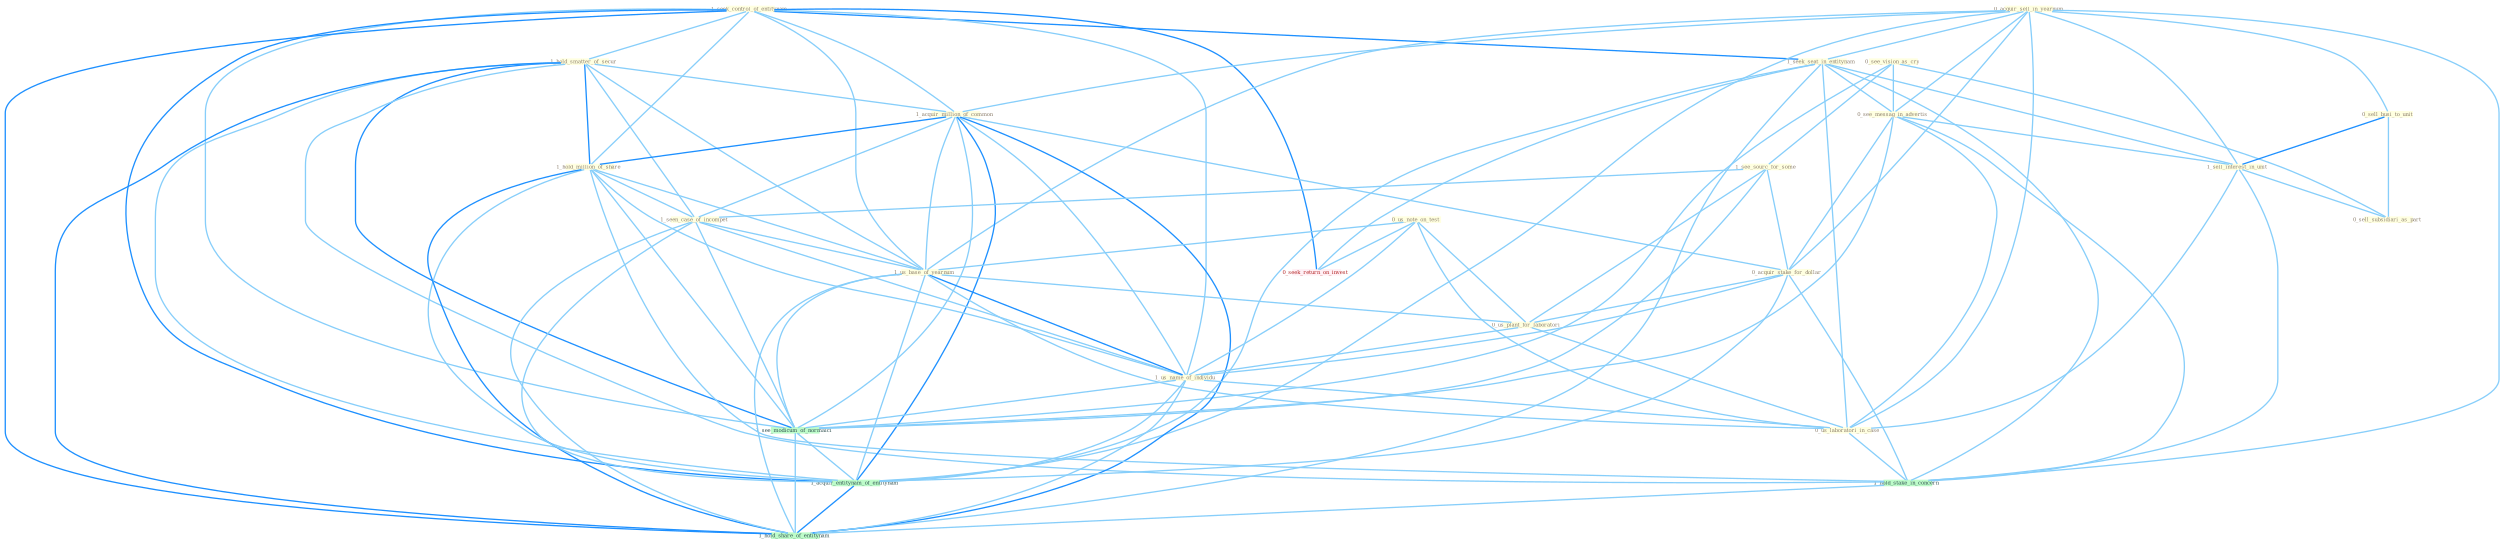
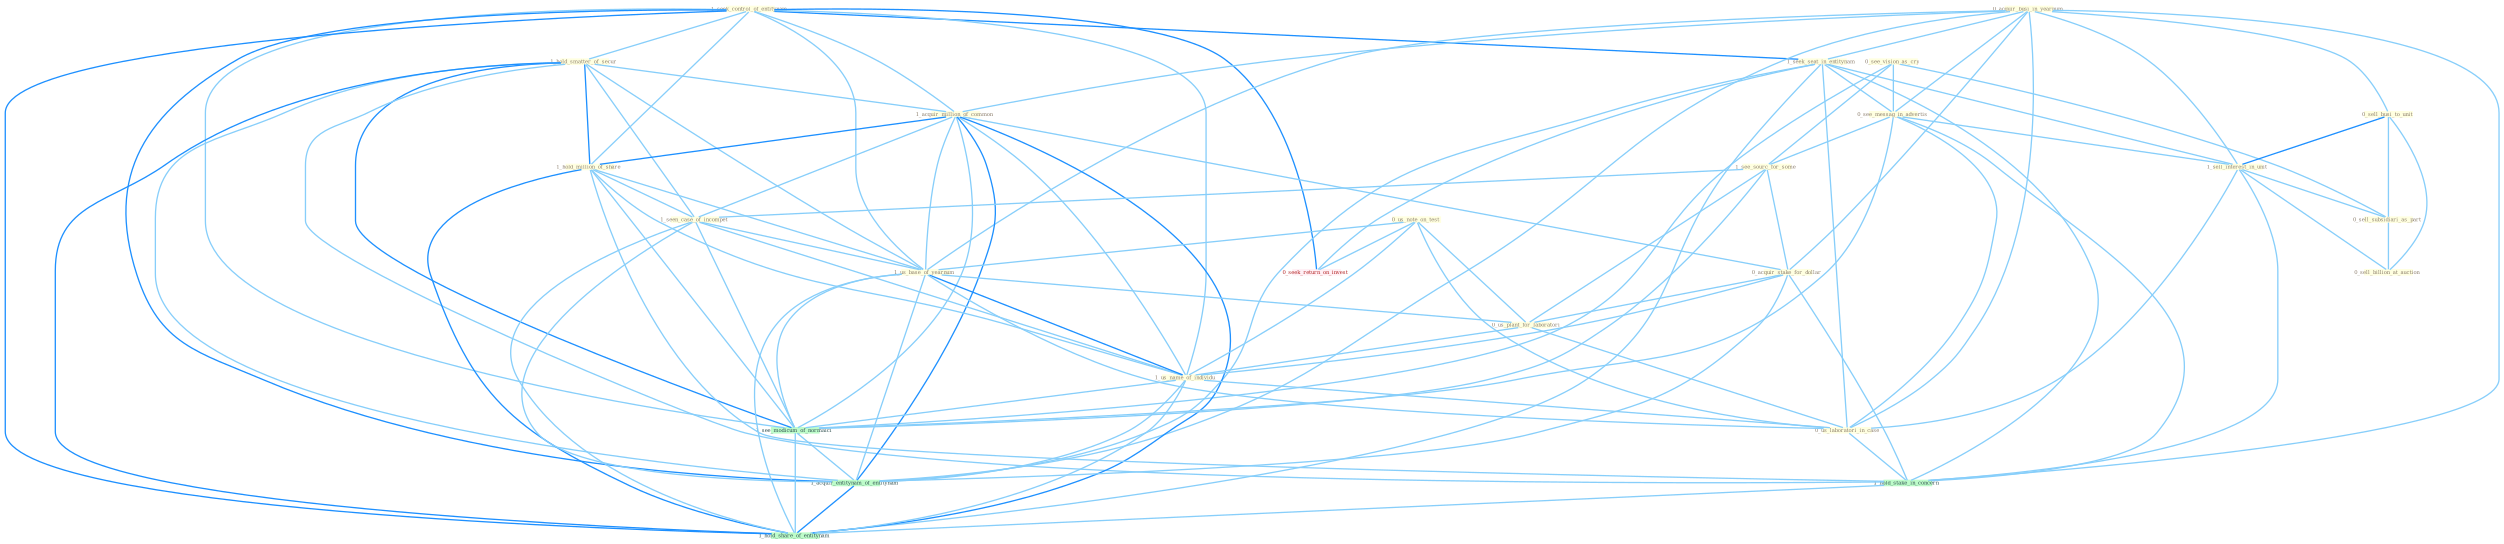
node "0_acquir_sell_in_yearnum": label "0_acquir_sell_in_yearnum" -> "0_acquir_busi_in_yearnum"
edge "0_see_messag_in_advertis" -- "0_acquir_stake_for_dollar": now "0_see_messag_in_advertis" -- "1_see_sourc_for_some"
node "0_sell_billion_at_auction": added
edge "1_hold_million_of_share" -- "1_acquir_entitynam_of_entitynam": removed
